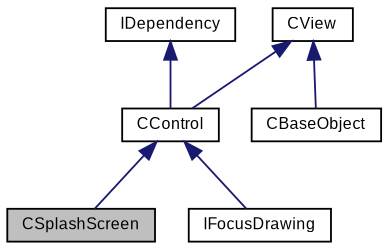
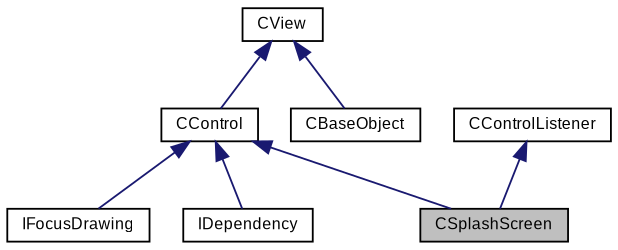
edge "CControl" -> "IDependency": reversed
node "CControlListener": added
